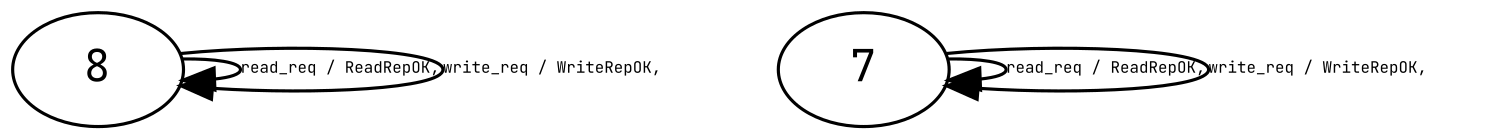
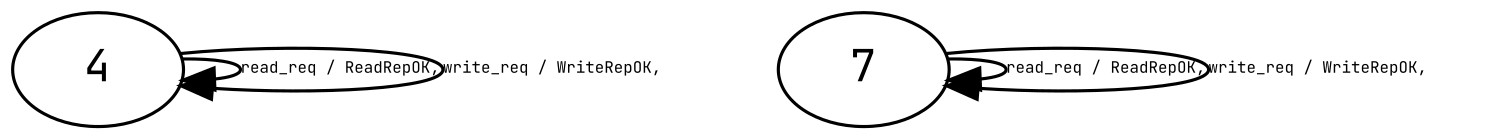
node "8": label "8" -> "4"
